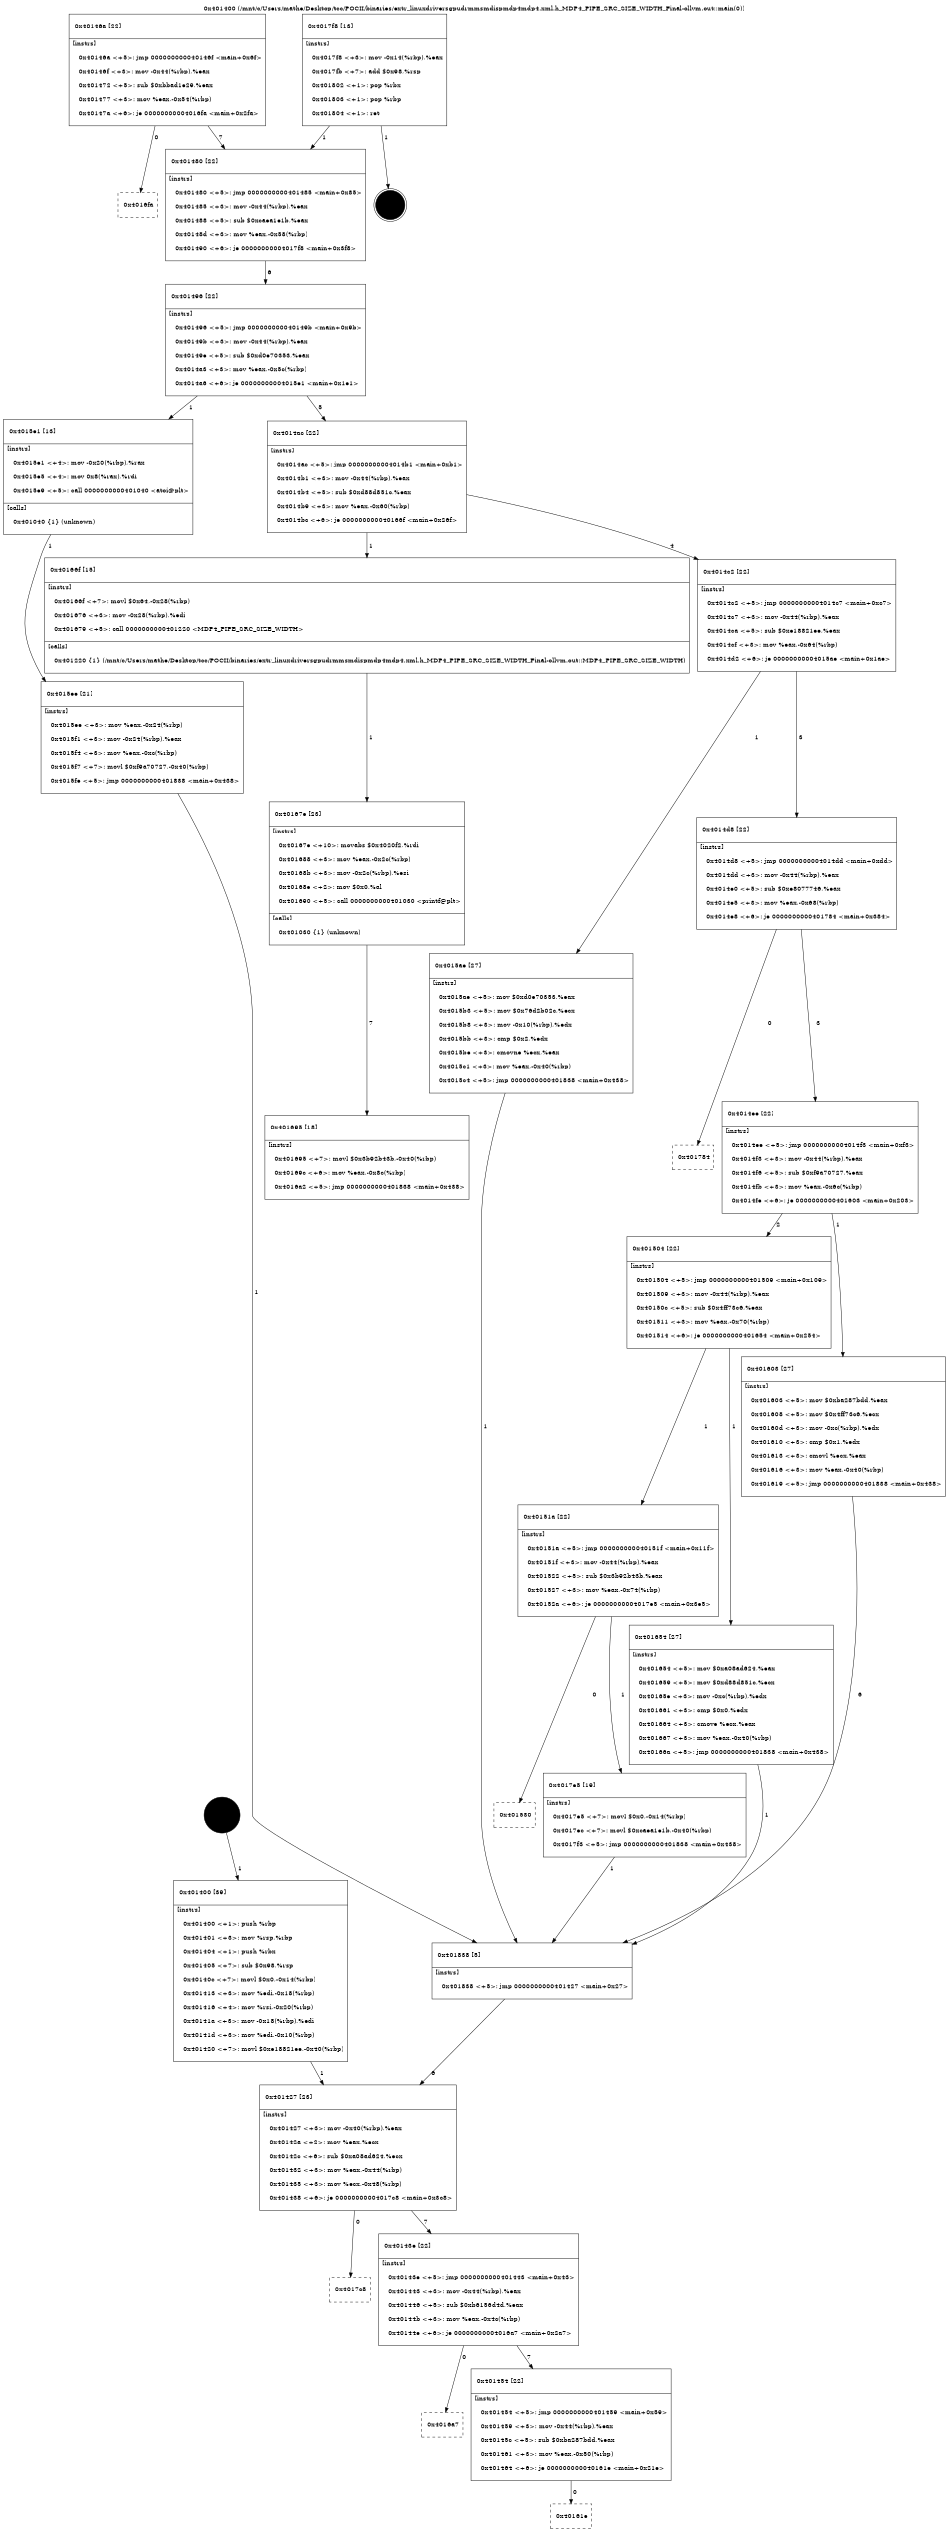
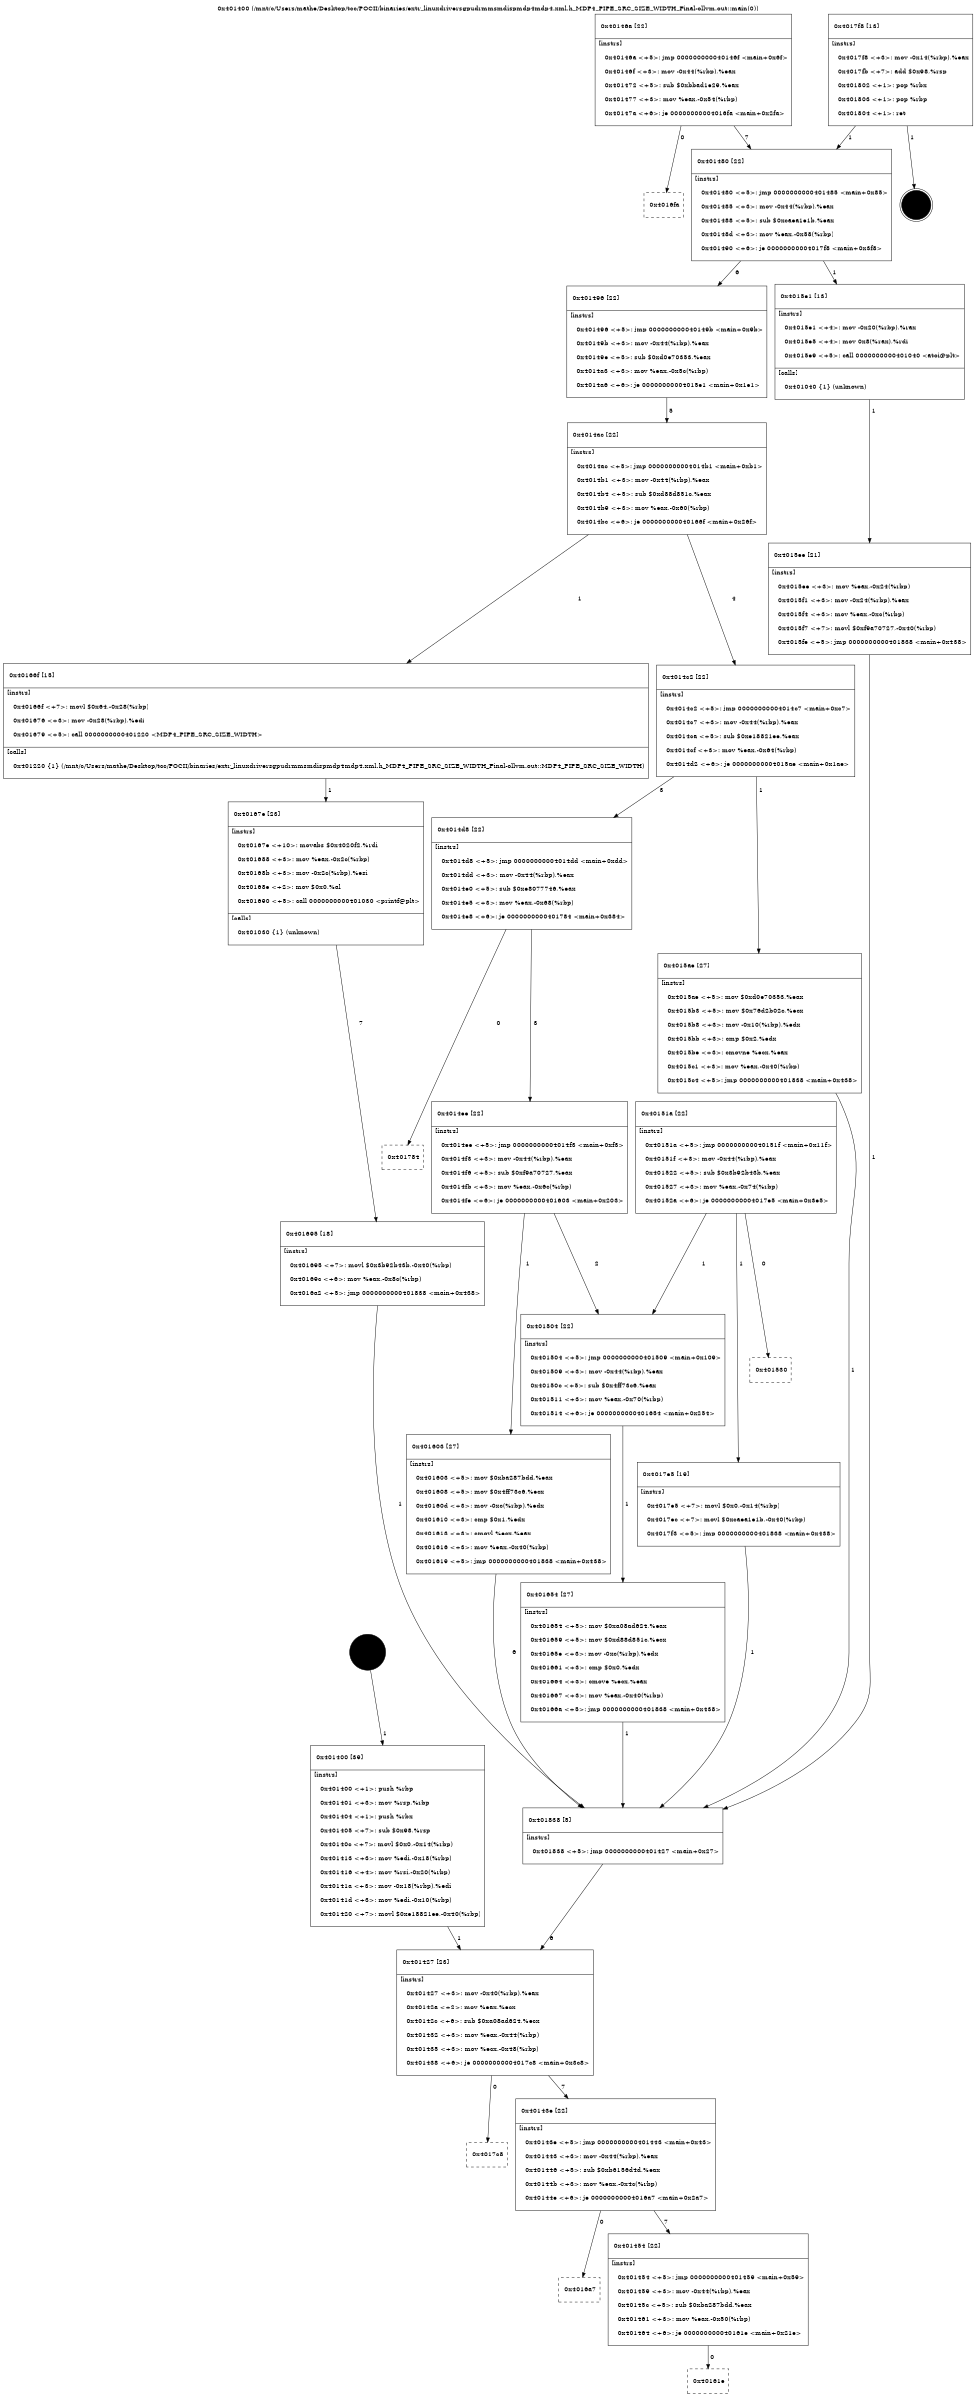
edge "0x401496 [22]" -> "0x4015e1 [13]": now "0x401480 [22]" -> "0x4015e1 [13]"
edge "0x401504 [22]" -> "0x40151a [22]": reversed
edge "0x401695 [18]" -> "0x401838 [5]": added, label "1"
